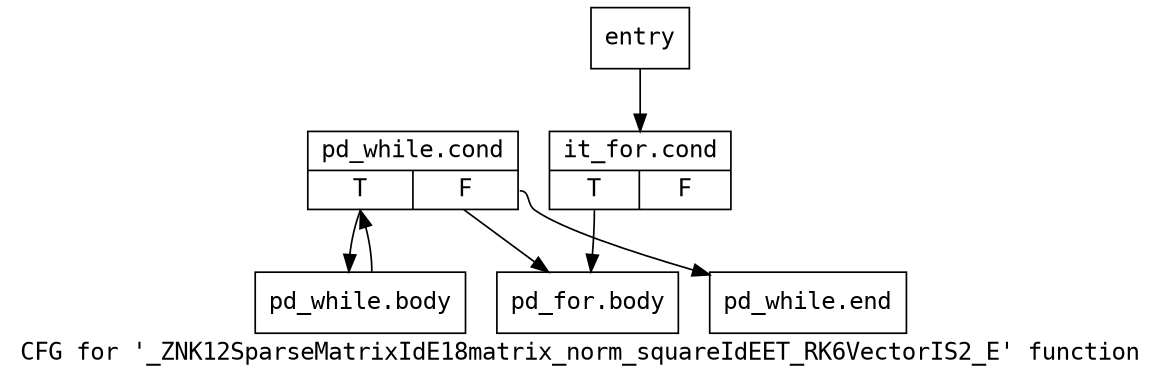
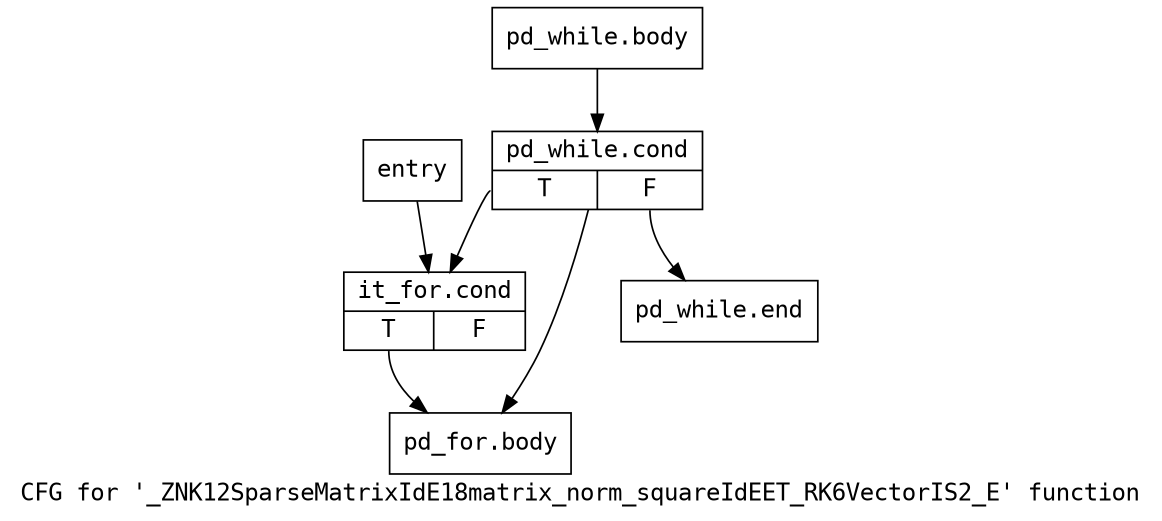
edge "pd_while.cond" -> "pd_while.body": now "pd_while.cond" -> "it_for.cond"
